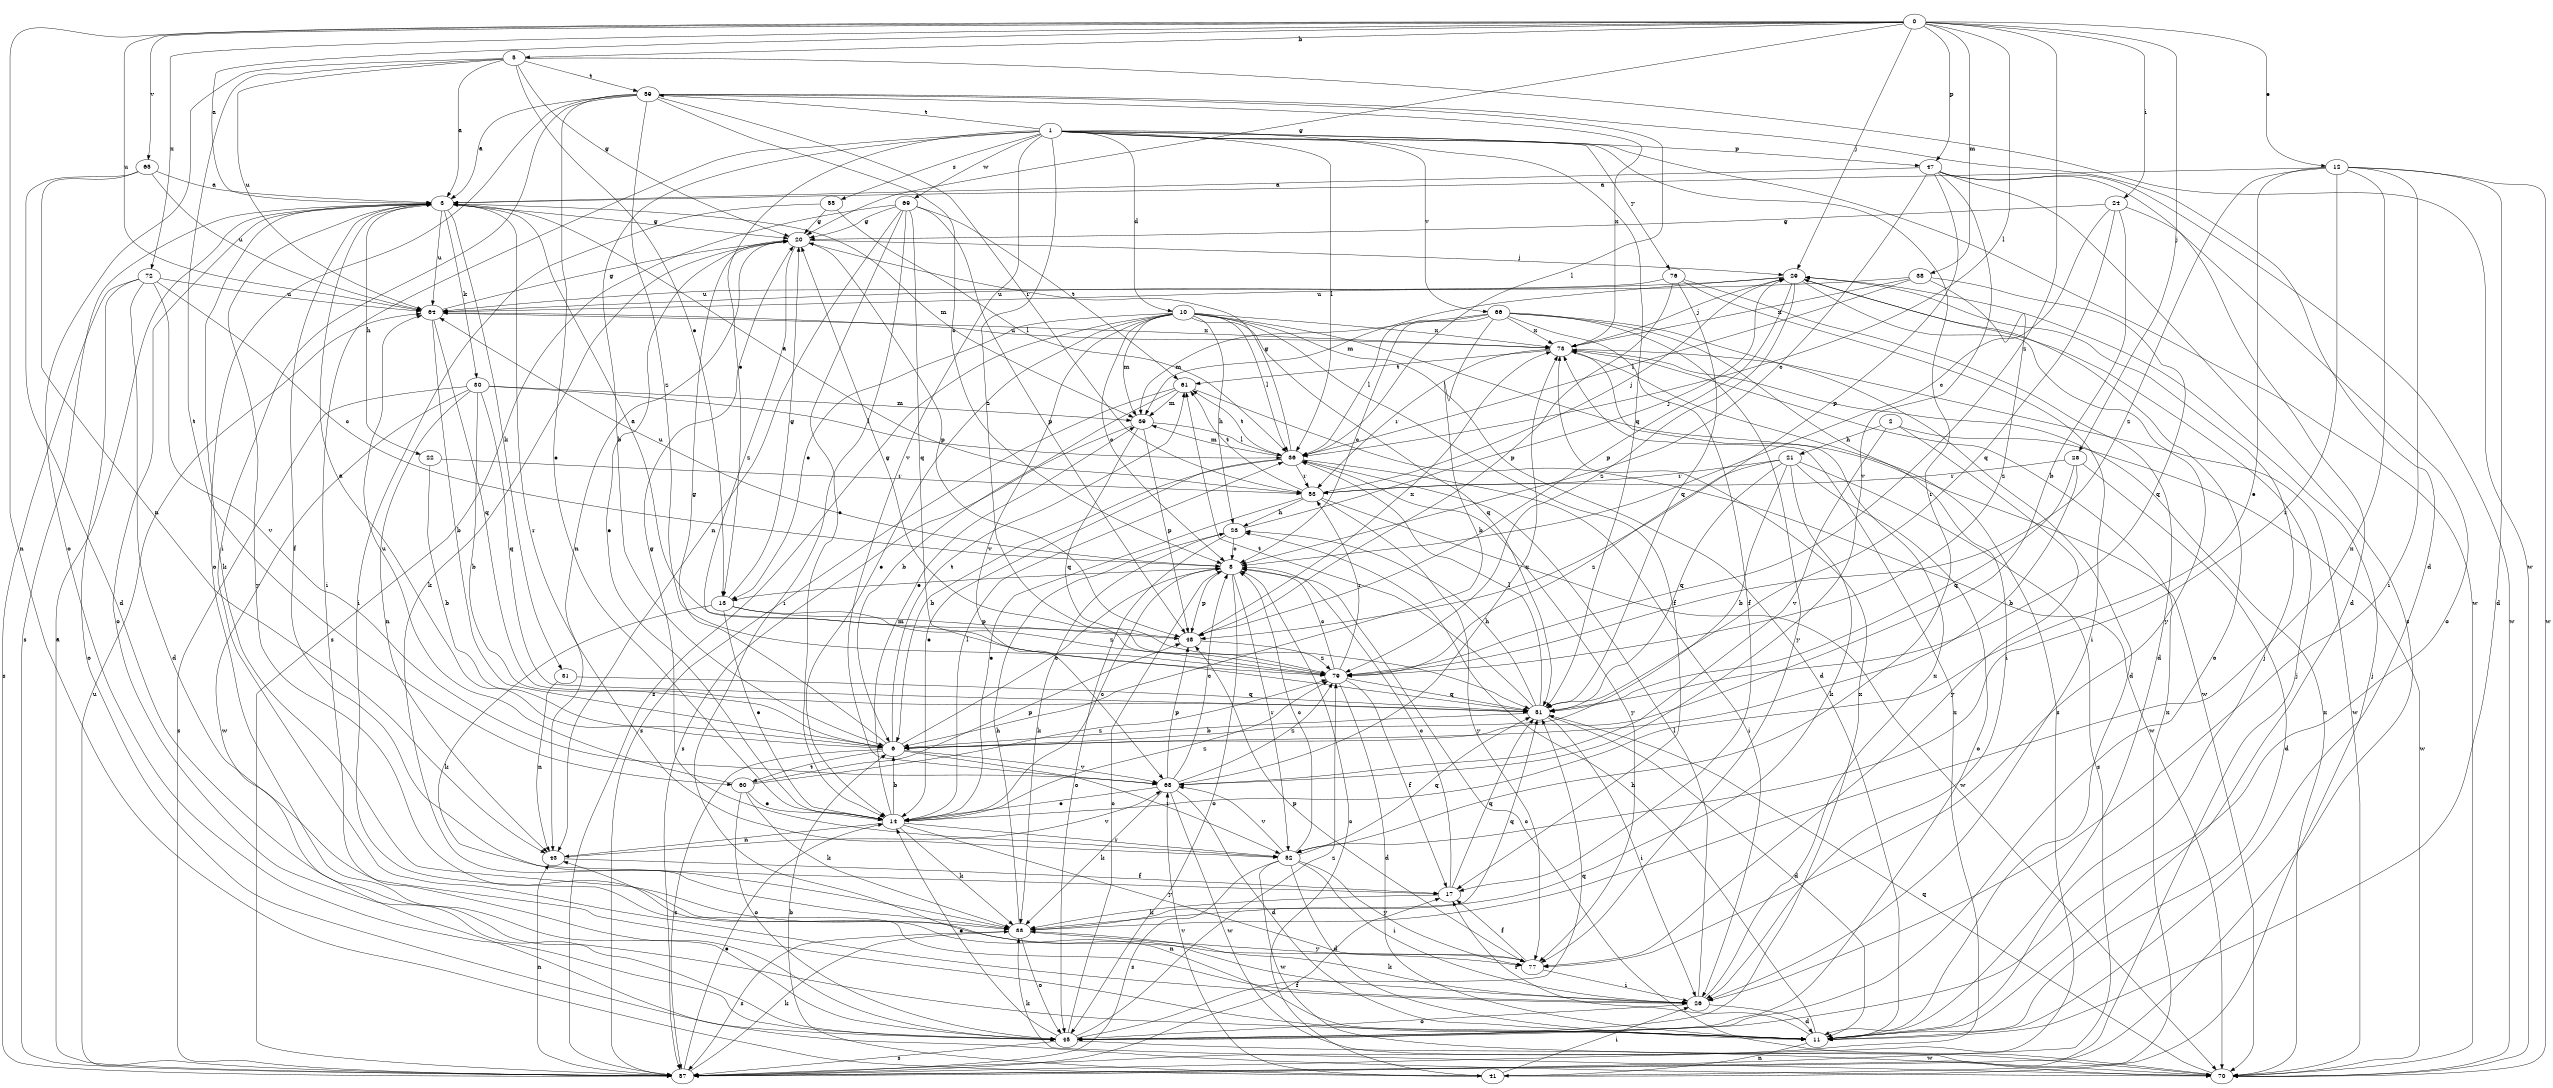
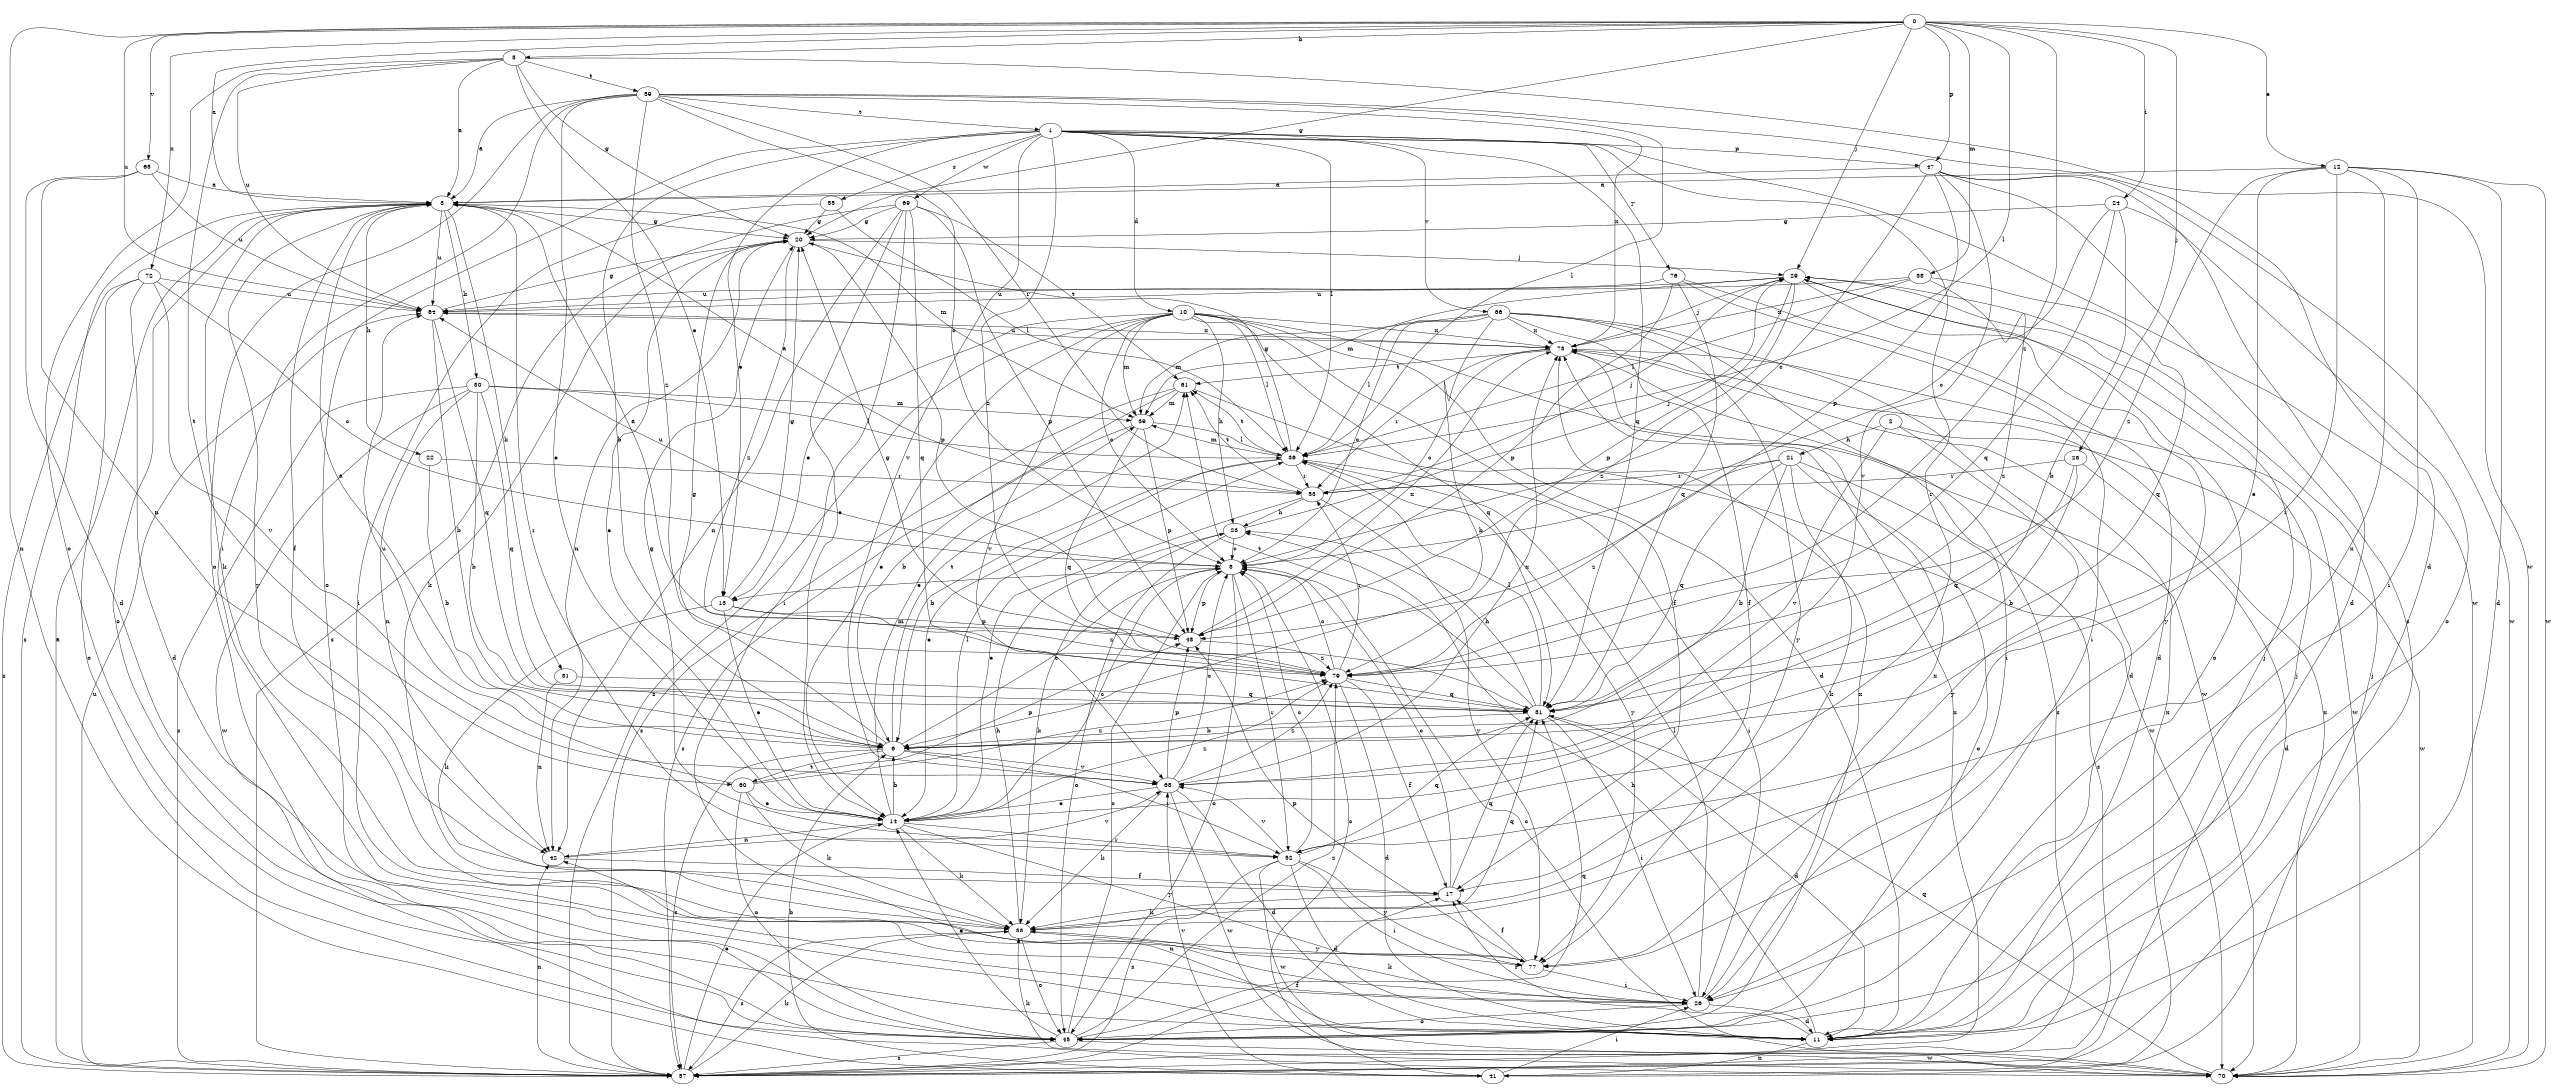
edge "1" -> "59": reversed
edge "73" -> "8": added, label "c"
edge "1" -> "45": label "i" -> "o"
edge "53" -> "70": removed, label "w"
node "43": label "43" -> "42"
